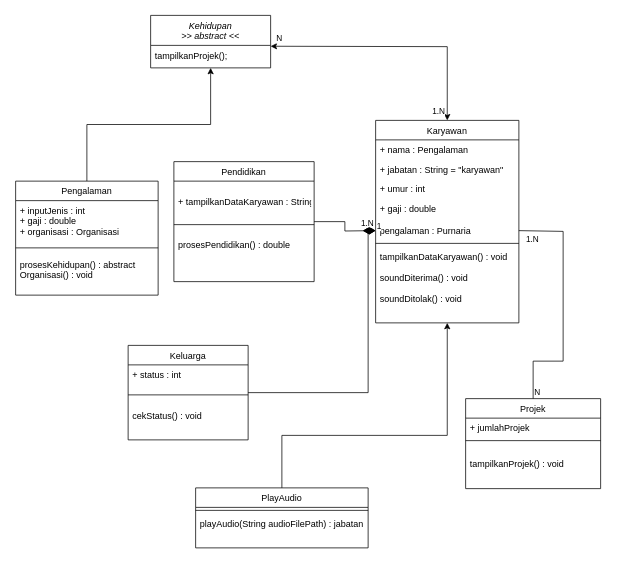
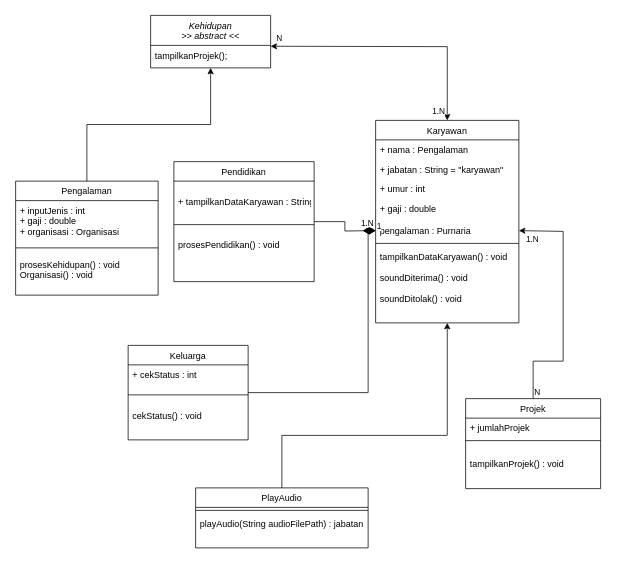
edge "pengalaman : Purnaria" -- "Projek": arrowhead none -> classic
node "prosesPendidikan() : double": label "prosesPendidikan() : double" -> "prosesPendidikan() : void"
node "prosesKehidupan() : abstract Organisasi() : void": label "prosesKehidupan() : abstract Organisasi() : void" -> "prosesKehidupan() : void Organisasi() : void"
node "+ status : int": label "+ status : int" -> "+ cekStatus : int"
